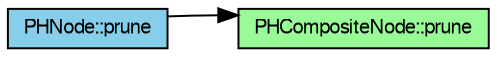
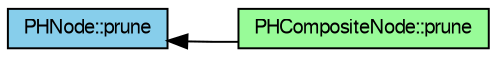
edge "PHNode::prune" -> "PHCompositeNode::prune": reversed
